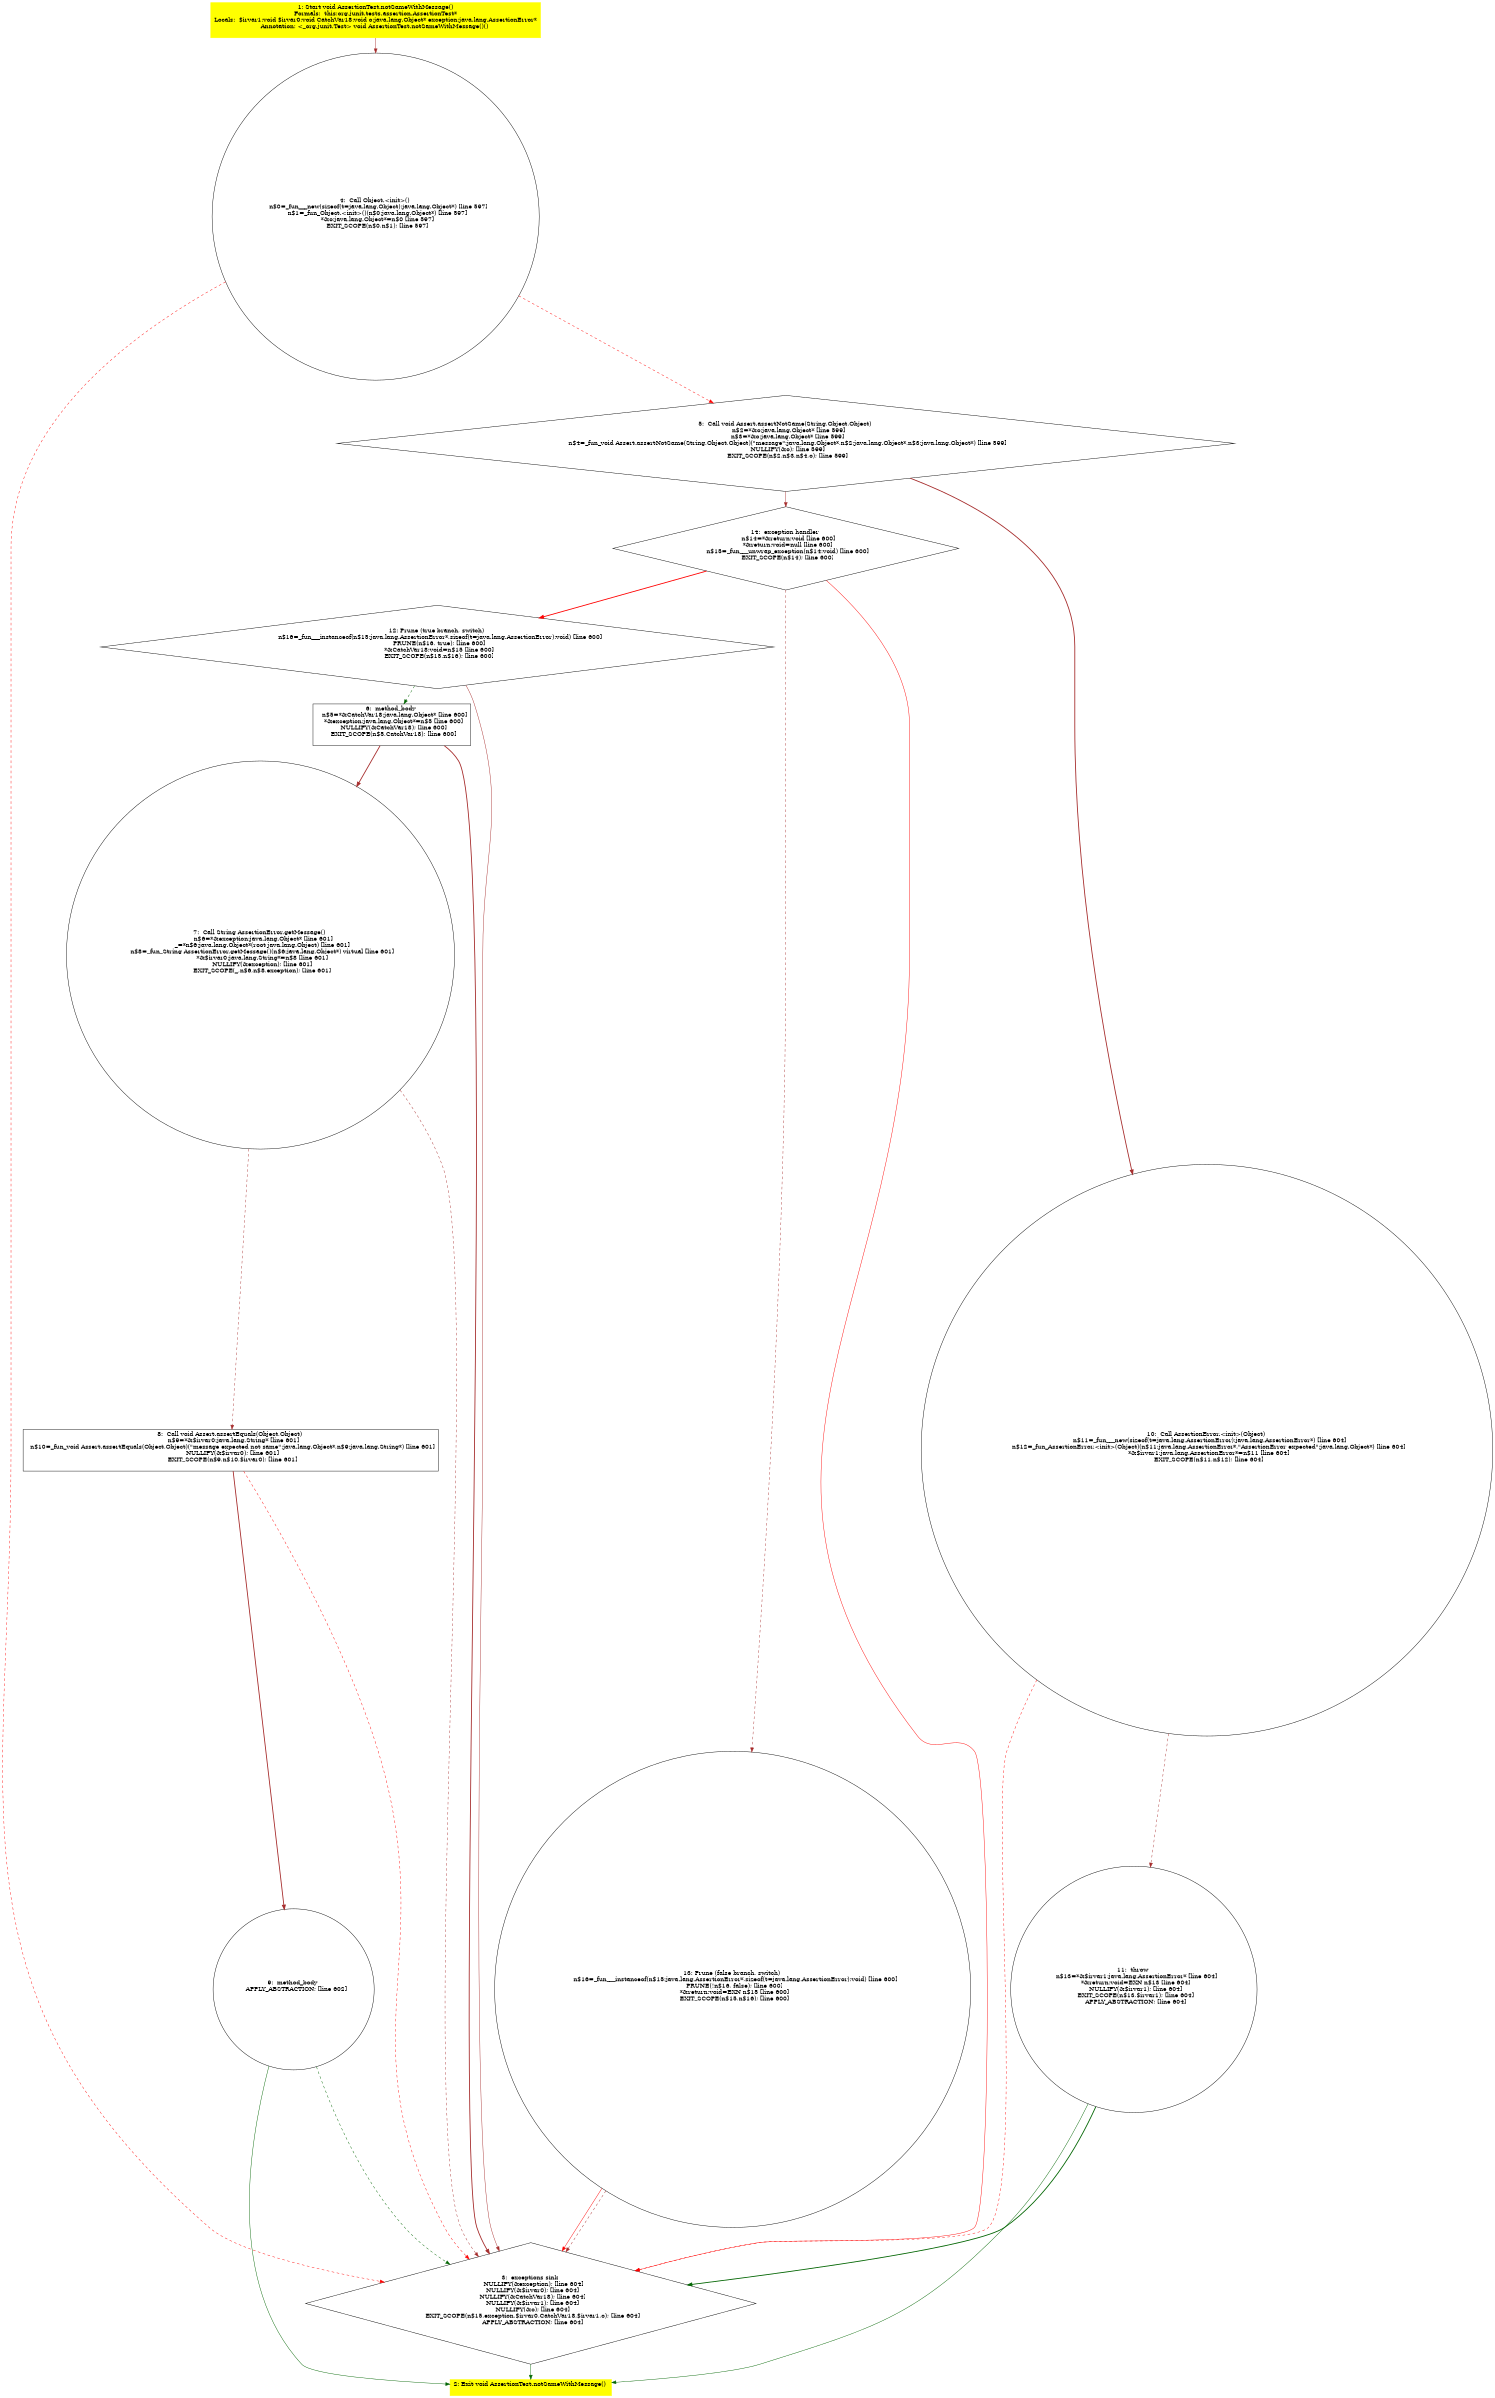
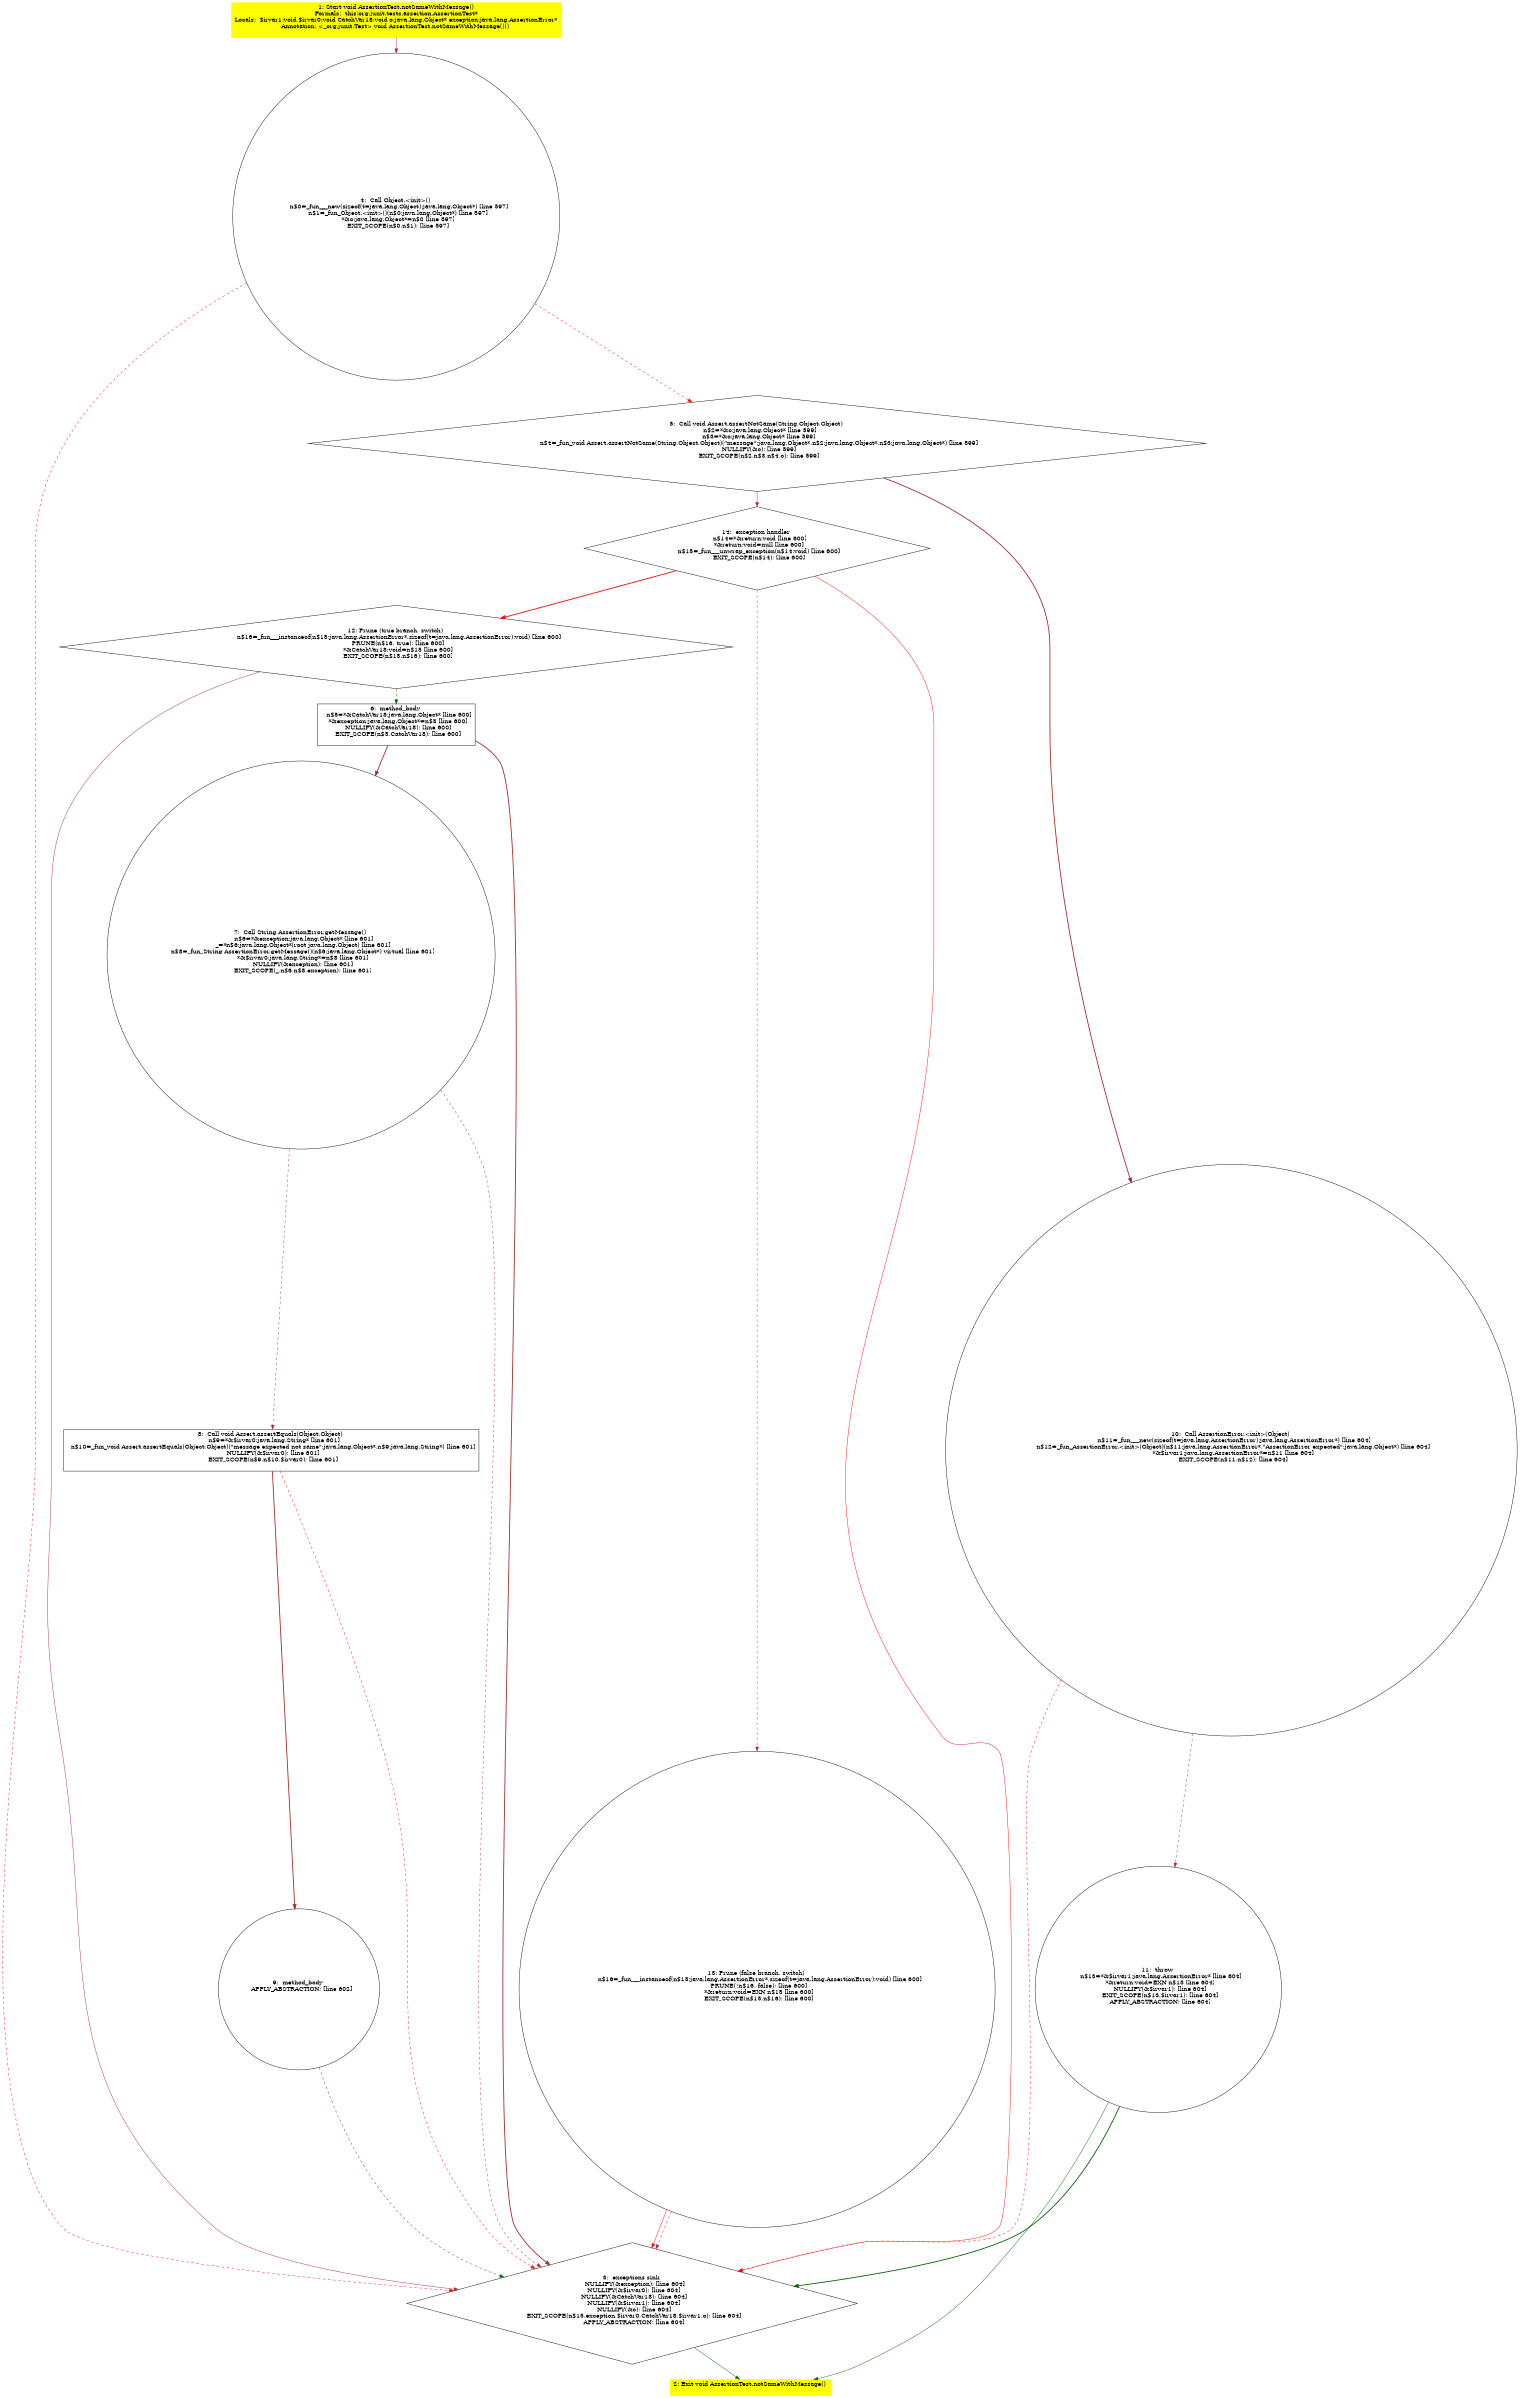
edge "9:  method_body APPLY_ABSTRACTION; [line 602]" -> "2: Exit void AssertionTest.notSameWithMessage()": removed
